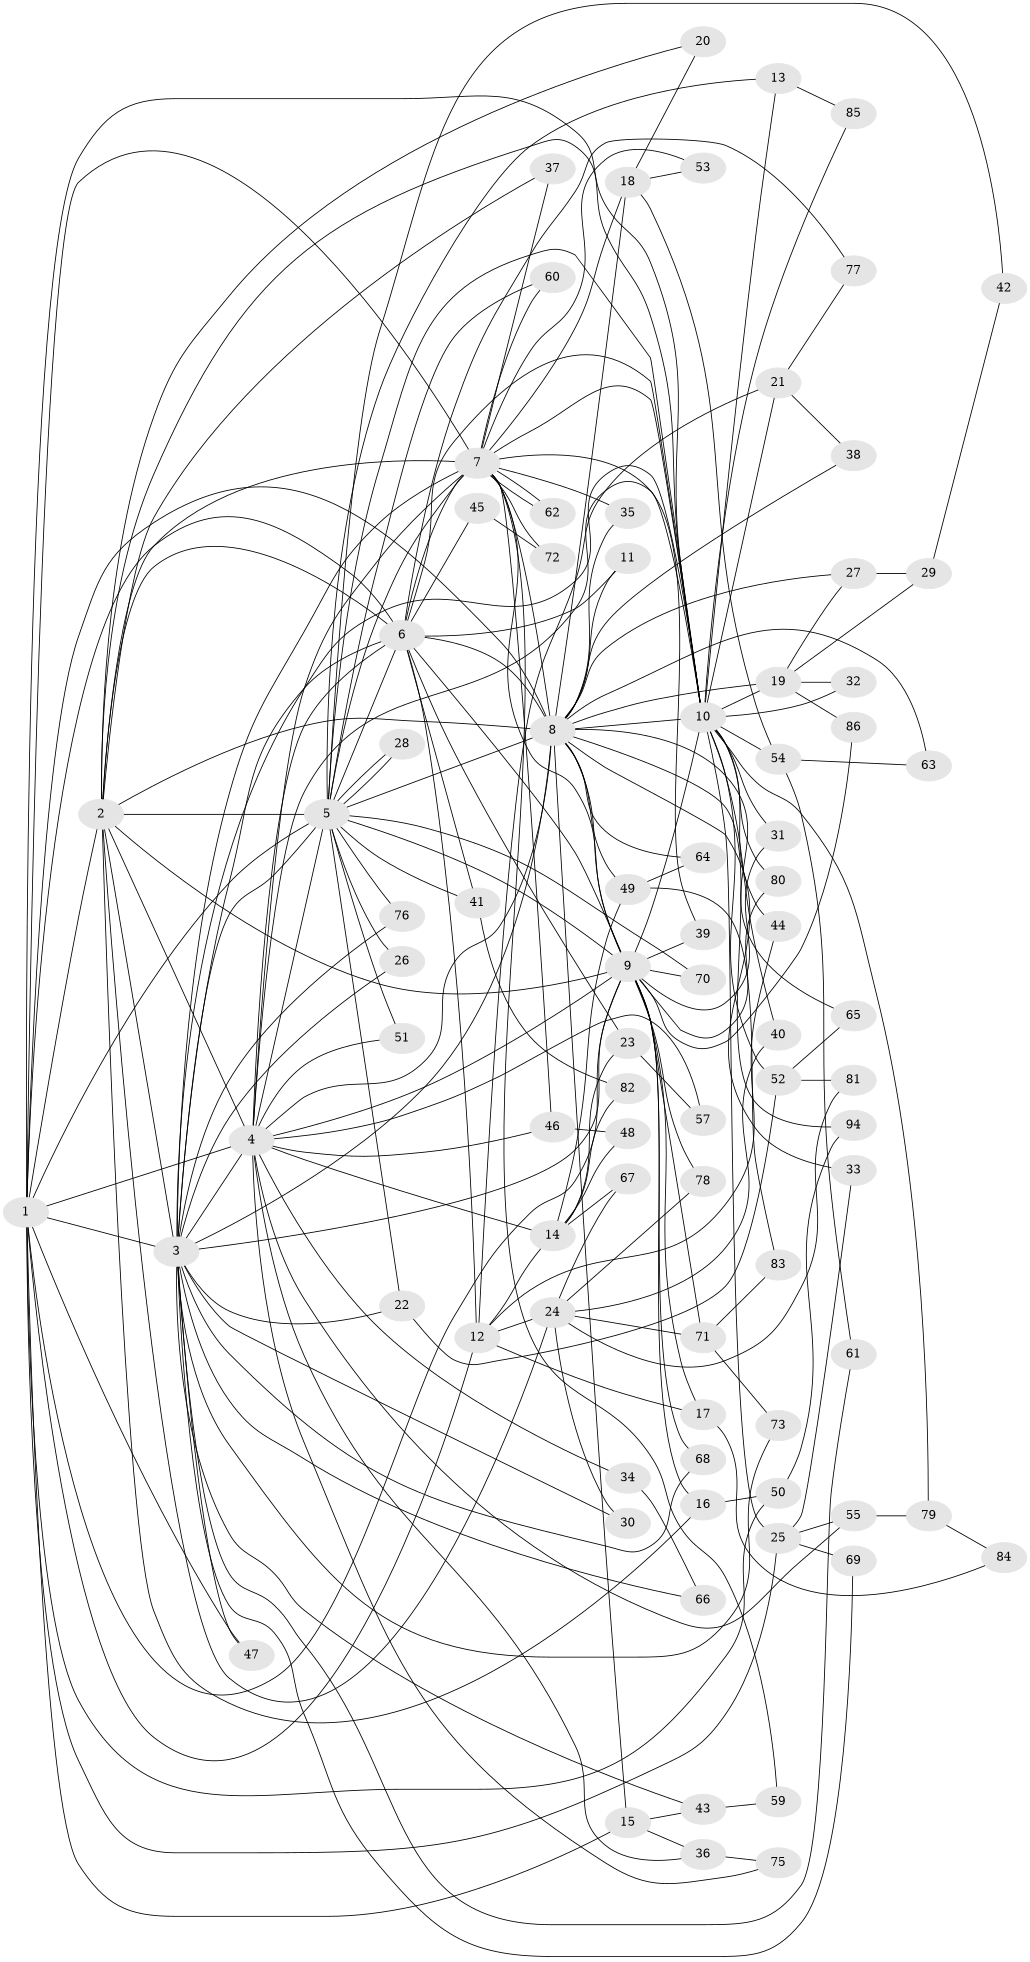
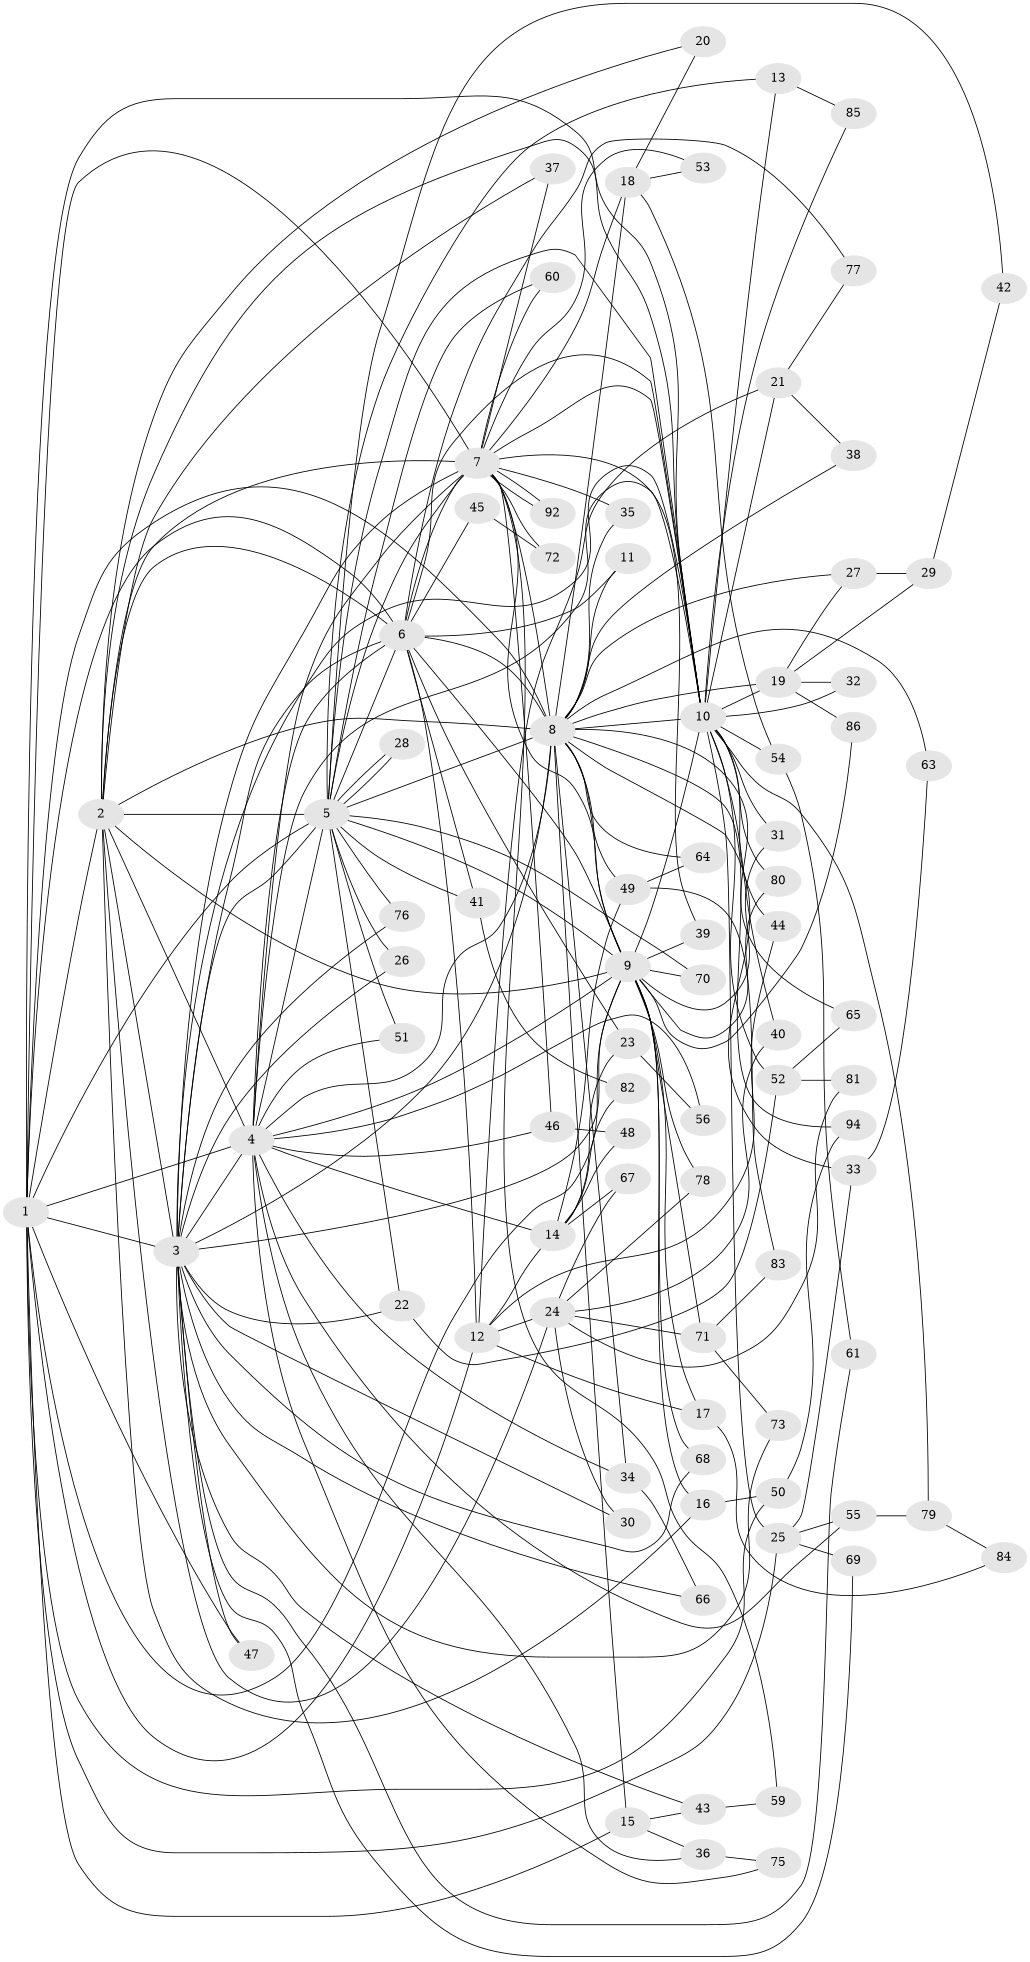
node "62": label "62" -> "92"
edge "54" -- "63": now "33" -- "63"
node "57": label "57" -> "56"
edge "8" -- "34": added
